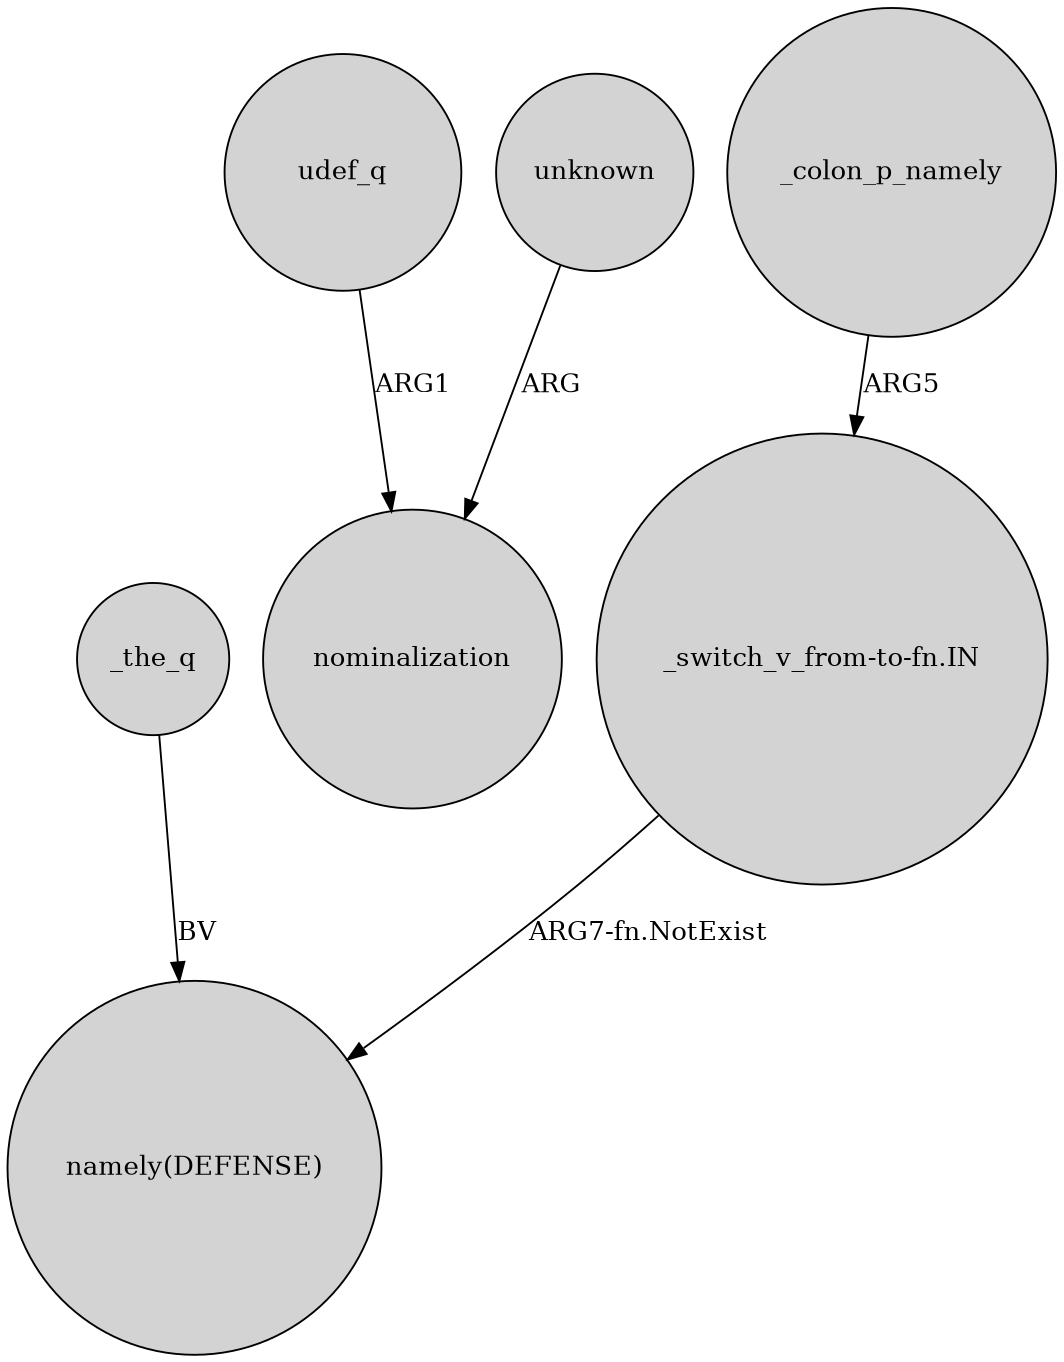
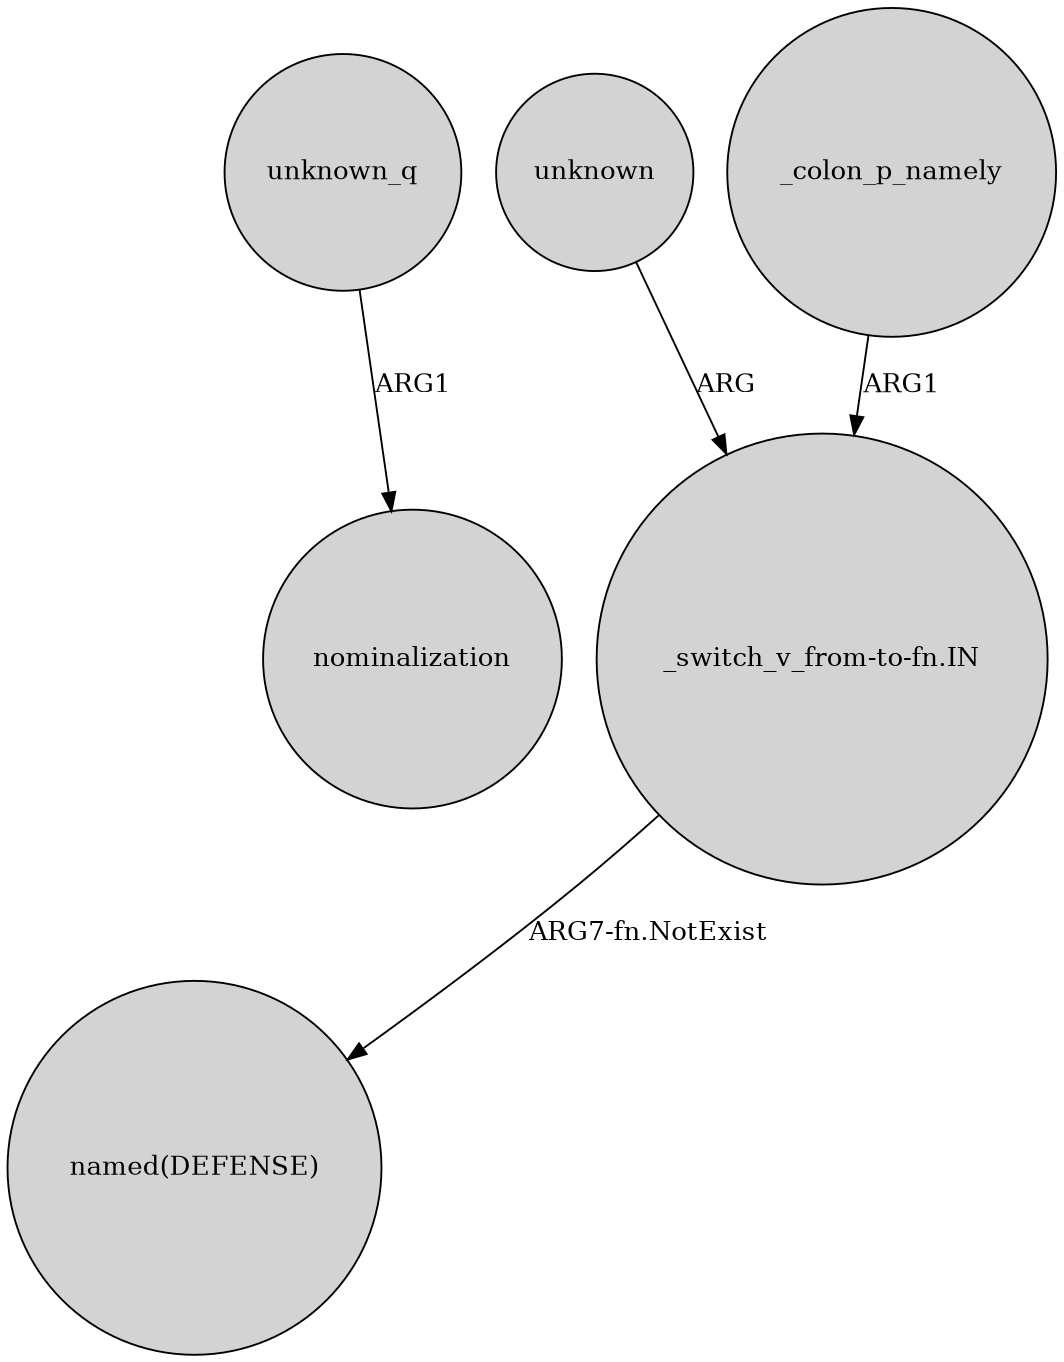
node "udef_q": label "udef_q" -> "unknown_q"
edge "unknown" -> "nominalization": now "unknown" -> "_switch_v_from-to-fn.IN"
edge "_colon_p_namely" -> "_switch_v_from-to-fn.IN": label "ARG5" -> "ARG1"
node "_the_q": removed
node "namely(DEFENSE)": label "namely(DEFENSE)" -> "named(DEFENSE)"
